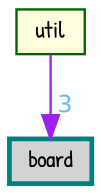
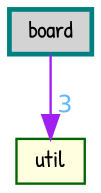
edge "util" -> "board": reversed
